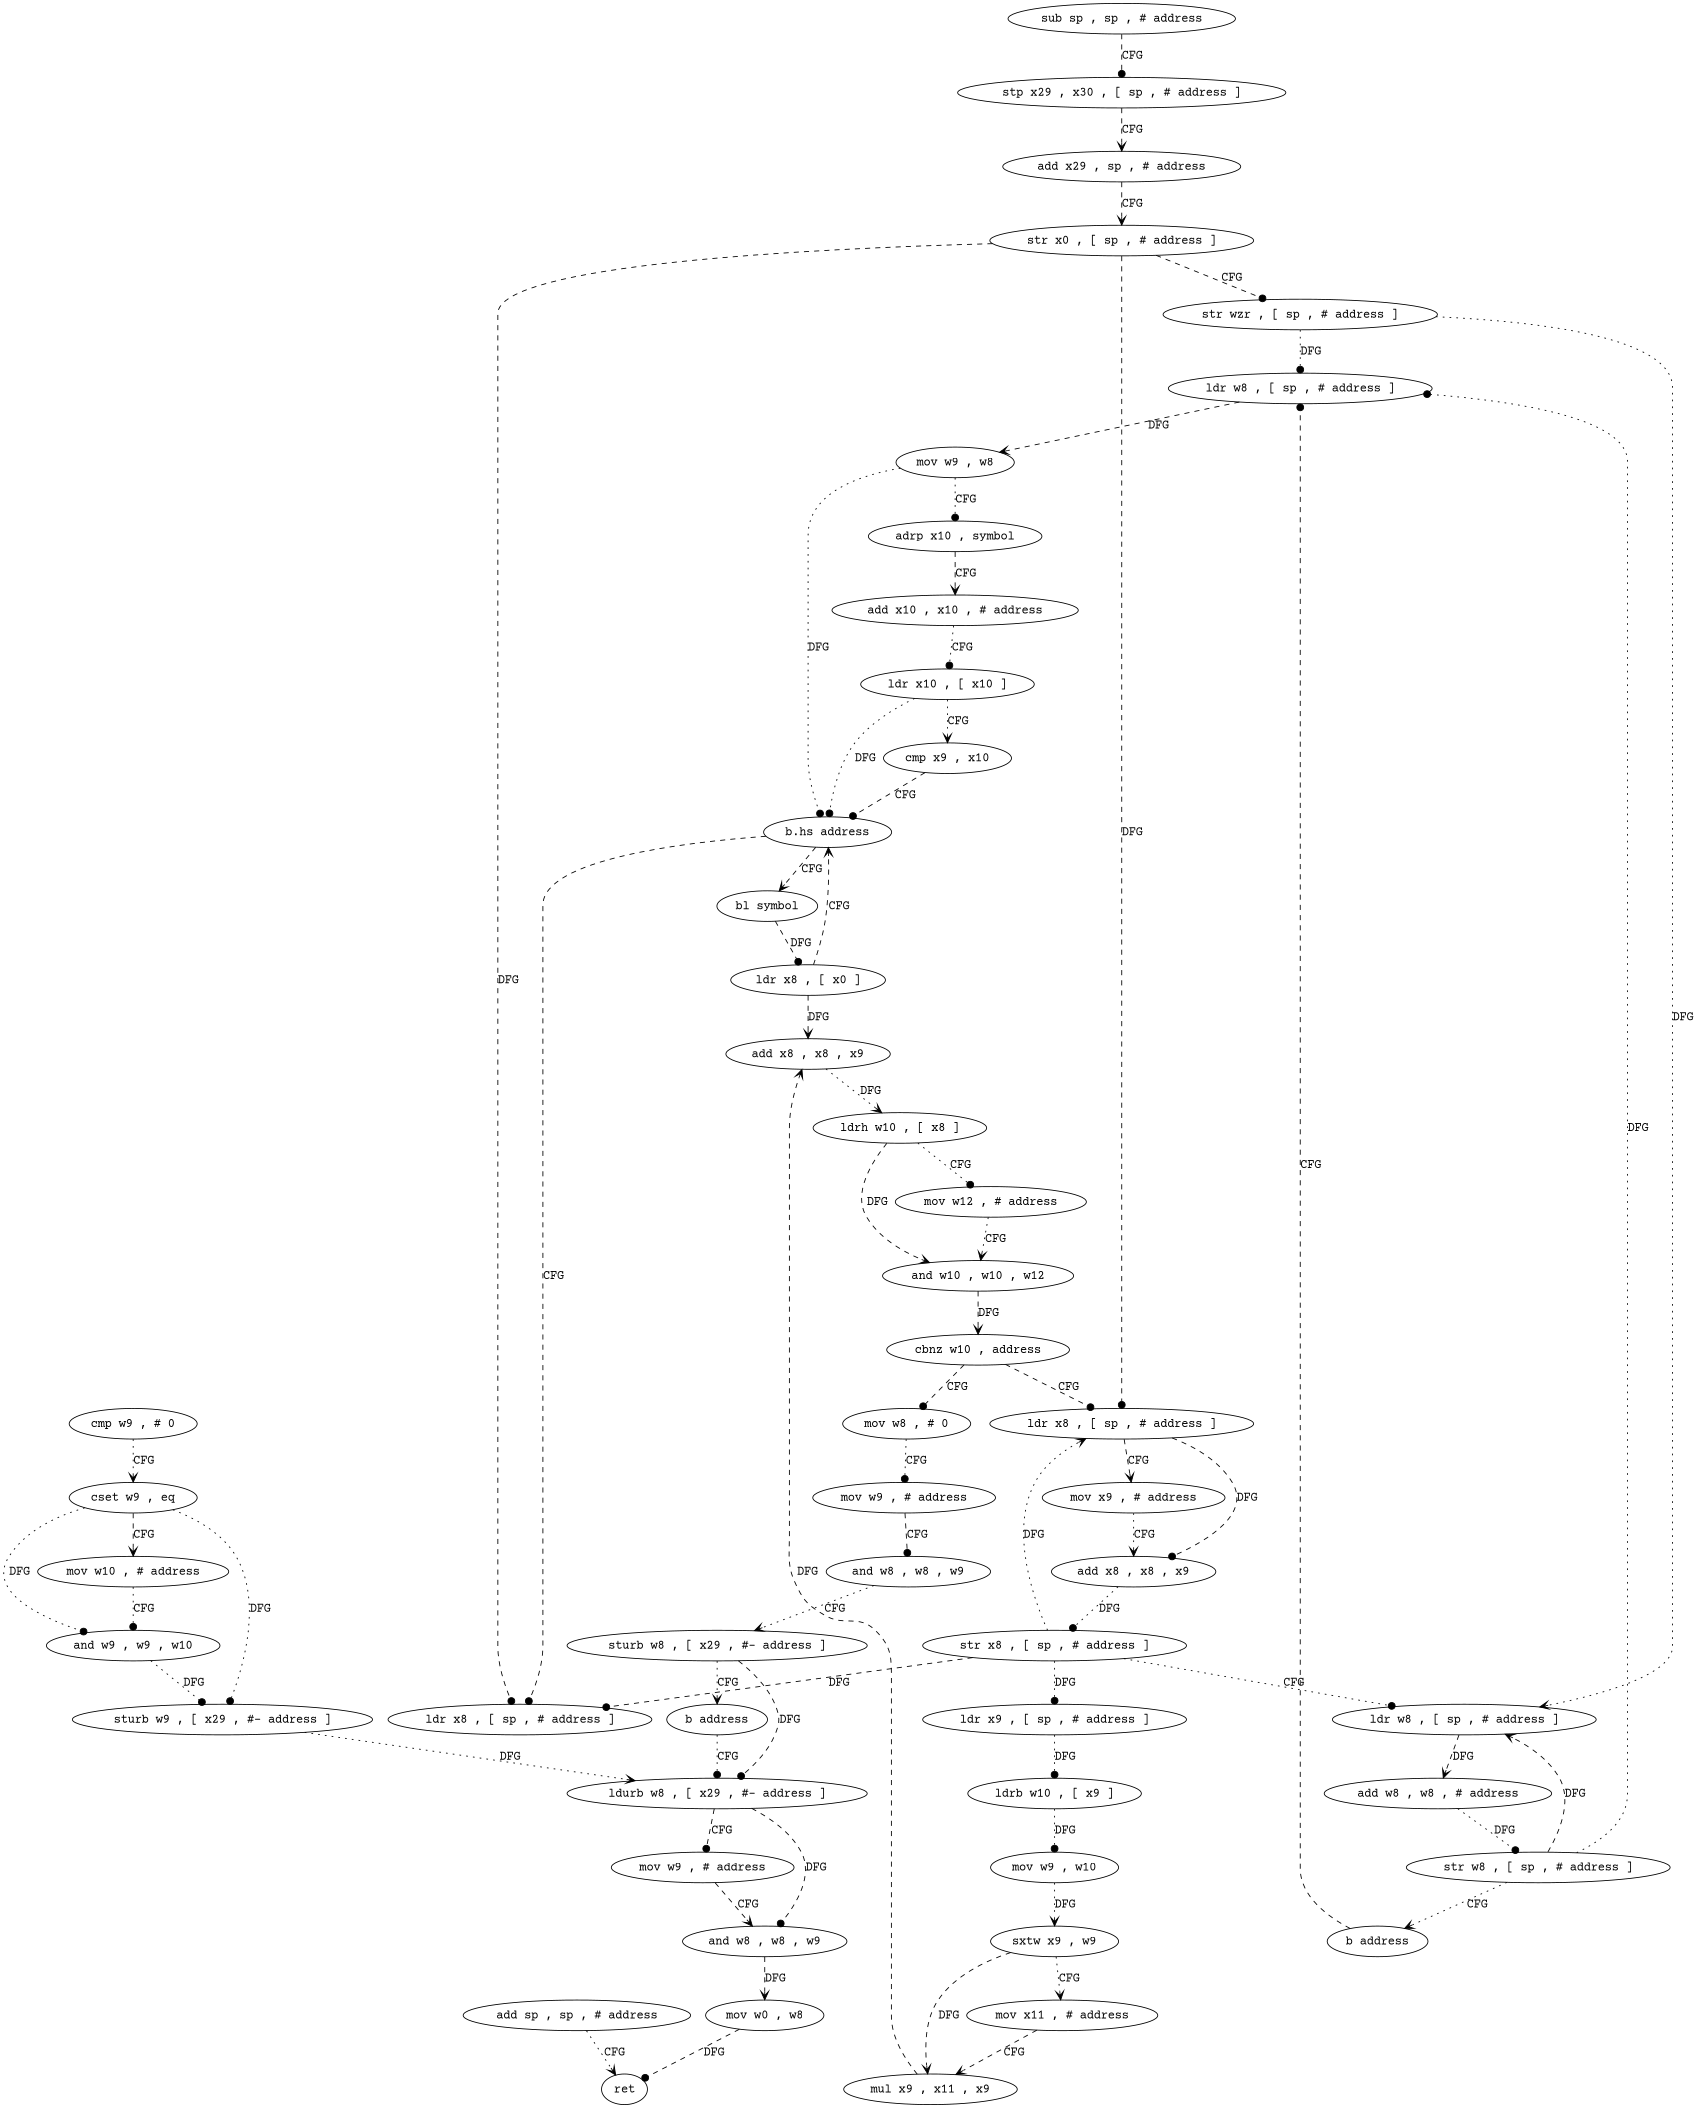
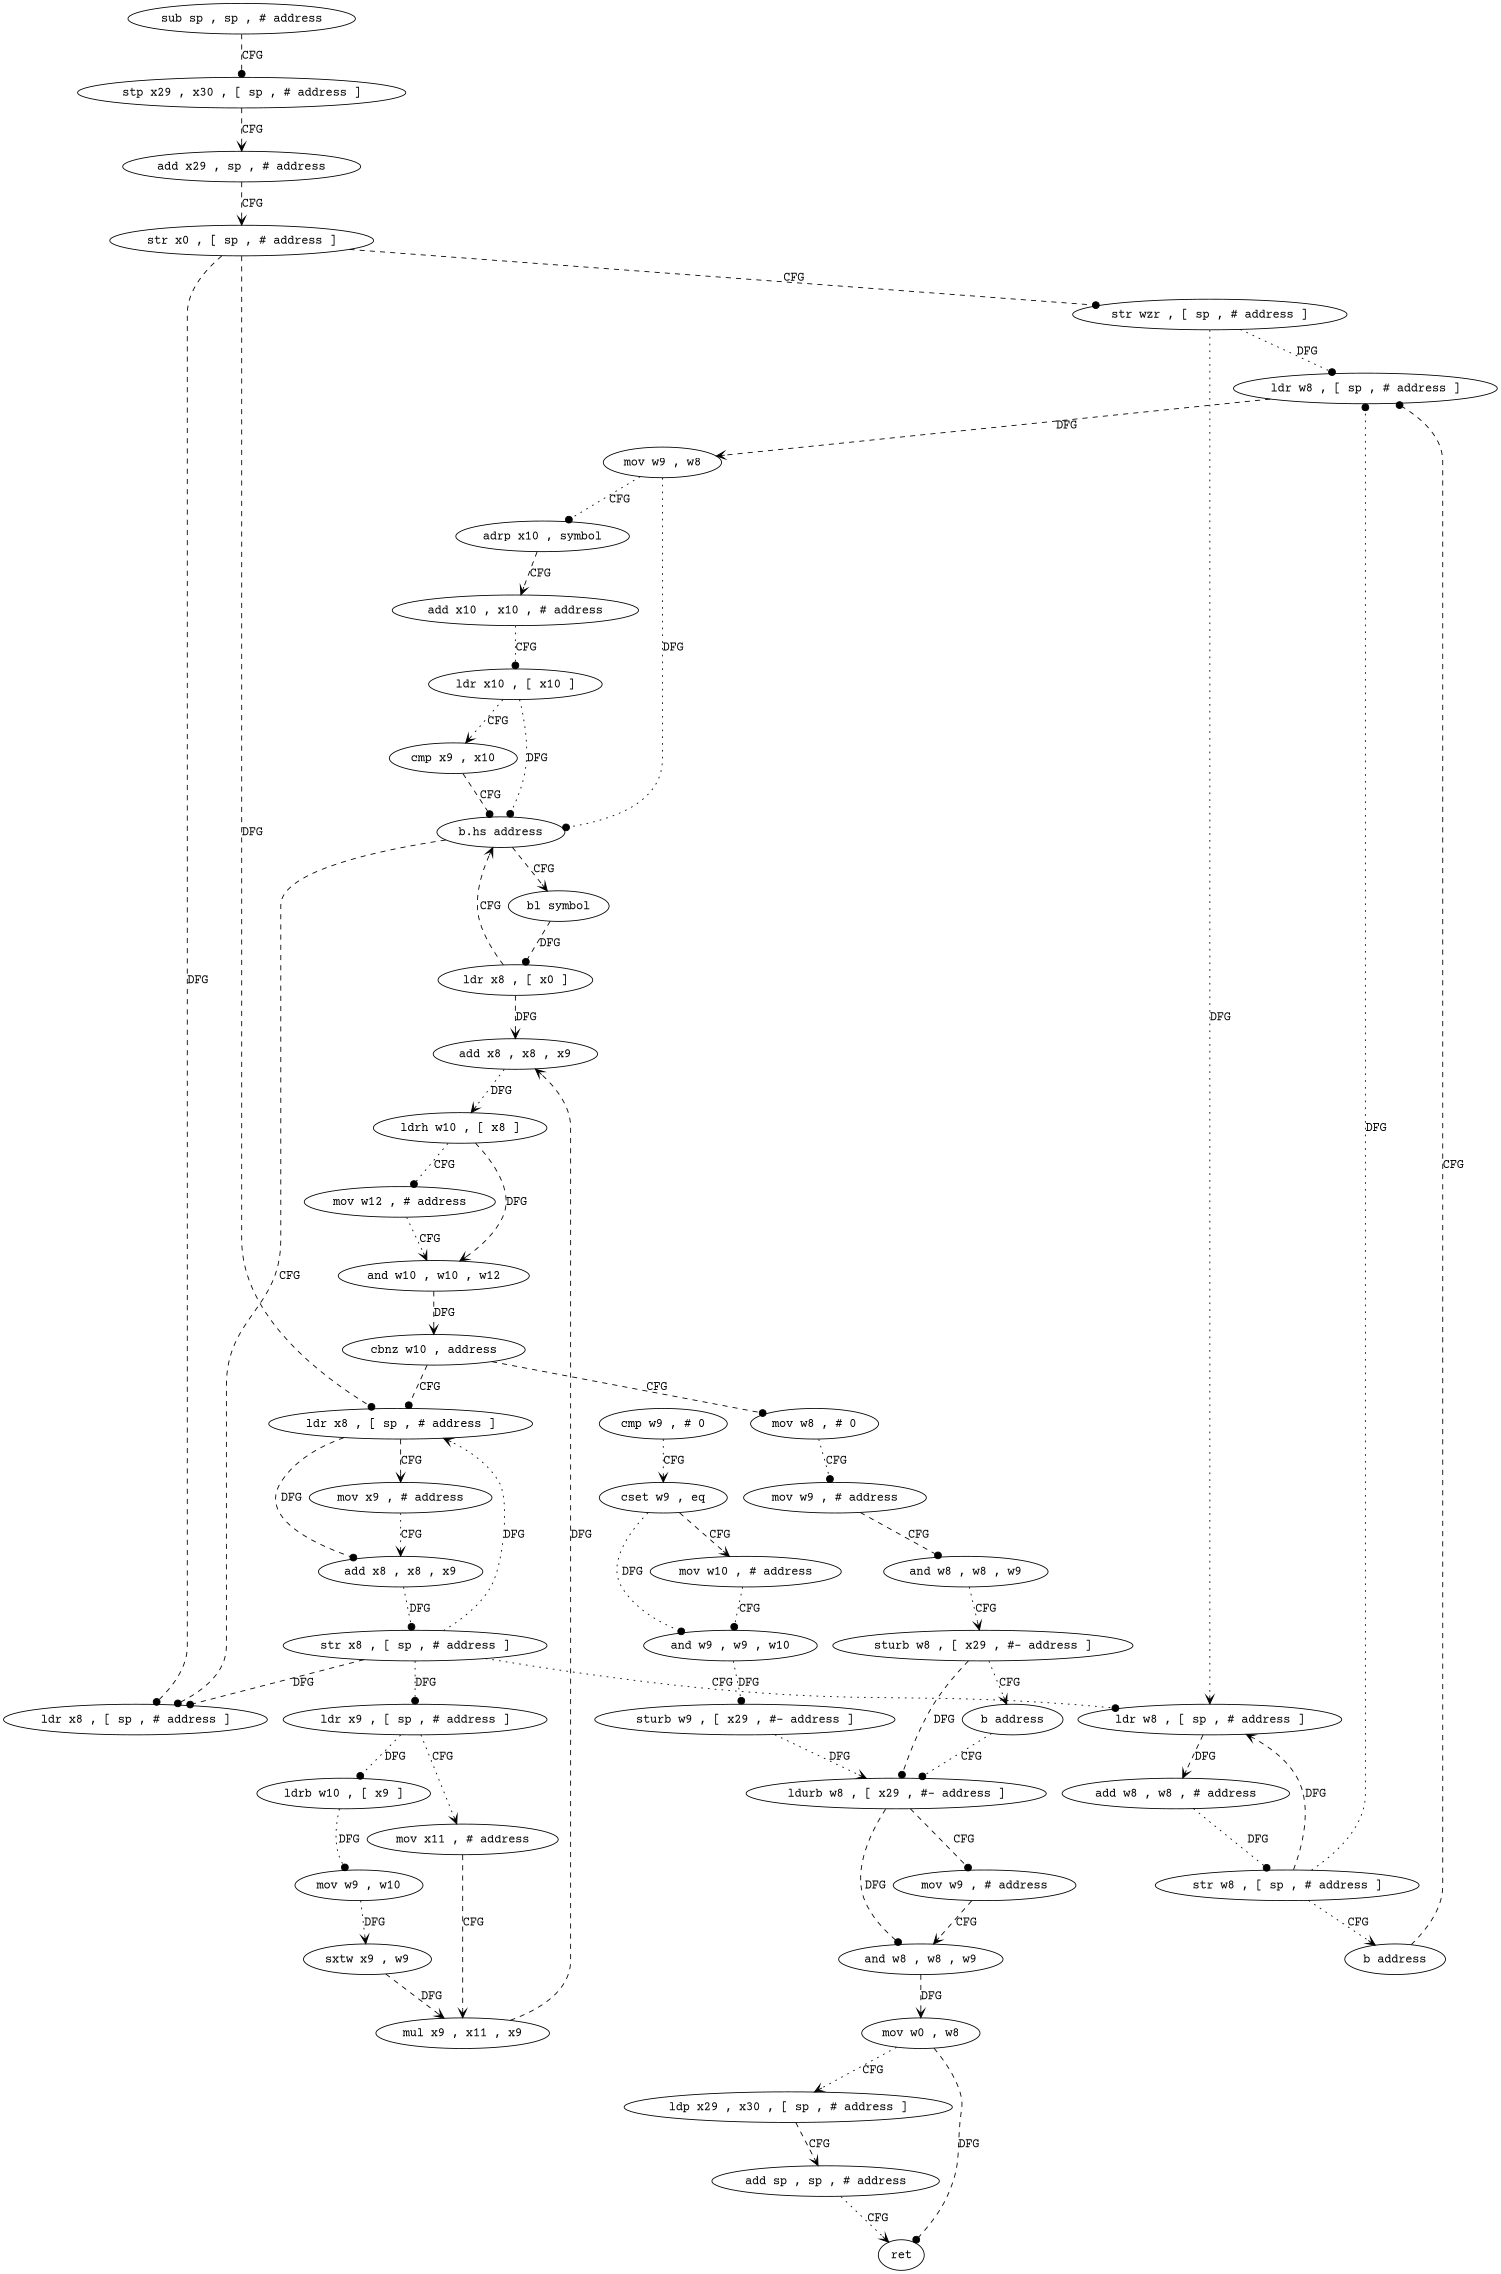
edge "cset w9 , eq" -> "sturb w9 , [ x29 , #- address ]": removed, label "DFG"
edge "sxtw x9 , w9" -> "mov x11 , # address": now "ldr x9 , [ sp , # address ]" -> "mov x11 , # address"
node "ldp x29 , x30 , [ sp , # address ]": added
